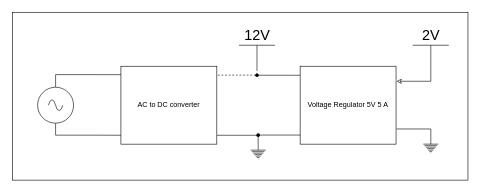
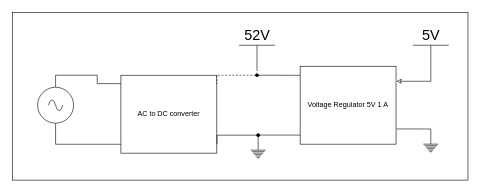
node "12V": label "12V" -> "52V"
node "2V": label "2V" -> "5V"
node "AC to DC converter": moved (169, 105) -> (169, 114)
node "Voltage Regulator 5V 5 A": label "Voltage Regulator 5V 5 A" -> "Voltage Regulator 5V 1 A"
